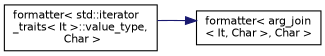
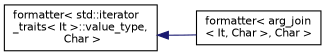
edge "formatter< std::iterator _traits< It >::value_type, Char >" -> "formatter< arg_join < It, Char >, Char >": reversed
